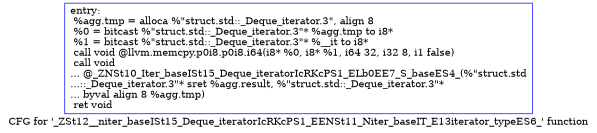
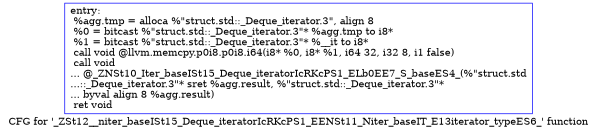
node "entry:": text "... byval align 8 %agg.tmp)" -> "... byval align 8 %agg.result)"
